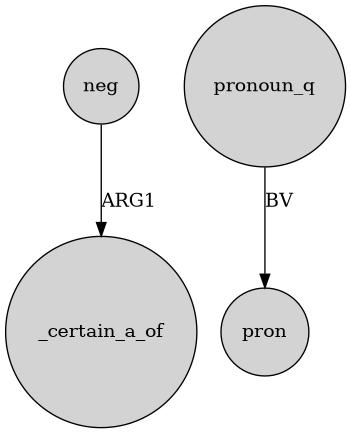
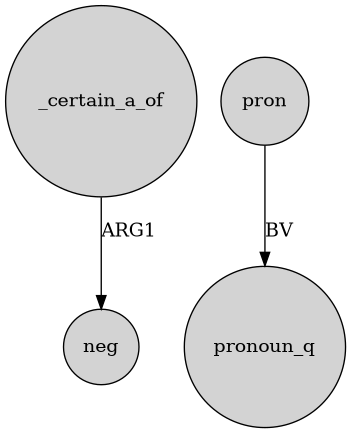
edge "neg" -> "_certain_a_of": reversed
edge "pronoun_q" -> "pron": reversed
